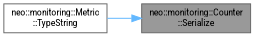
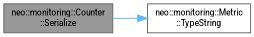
edge "neo::monitoring::Metric ::TypeString" -> "neo::monitoring::Counter ::Serialize": reversed
